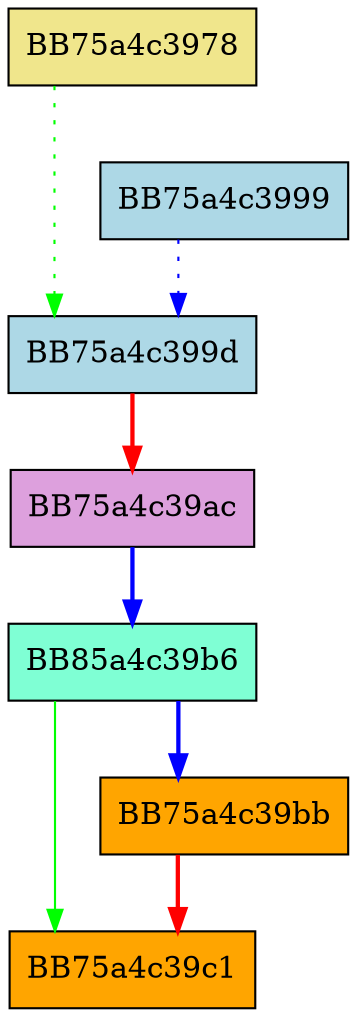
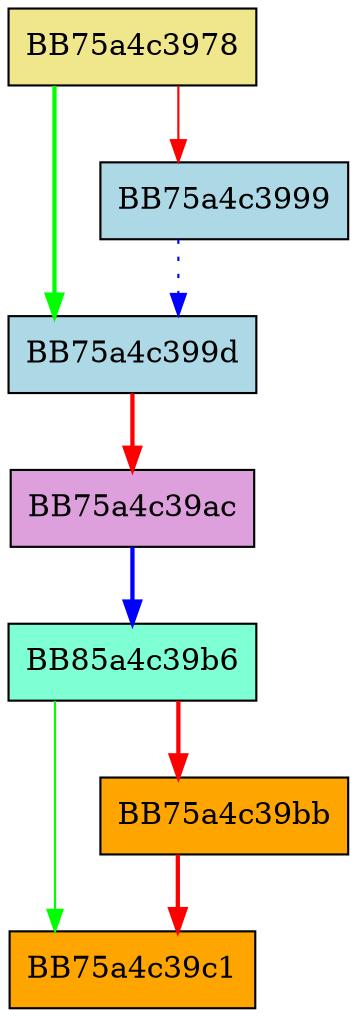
edge "BB75a4c3978" -> "BB75a4c3999": added
edge "BB75a4c3978" -> "BB75a4c399d": style dotted -> bold
edge "BB85a4c39b6" -> "BB75a4c39bb": color blue -> red
